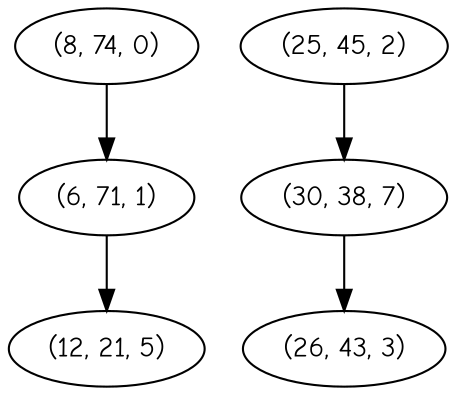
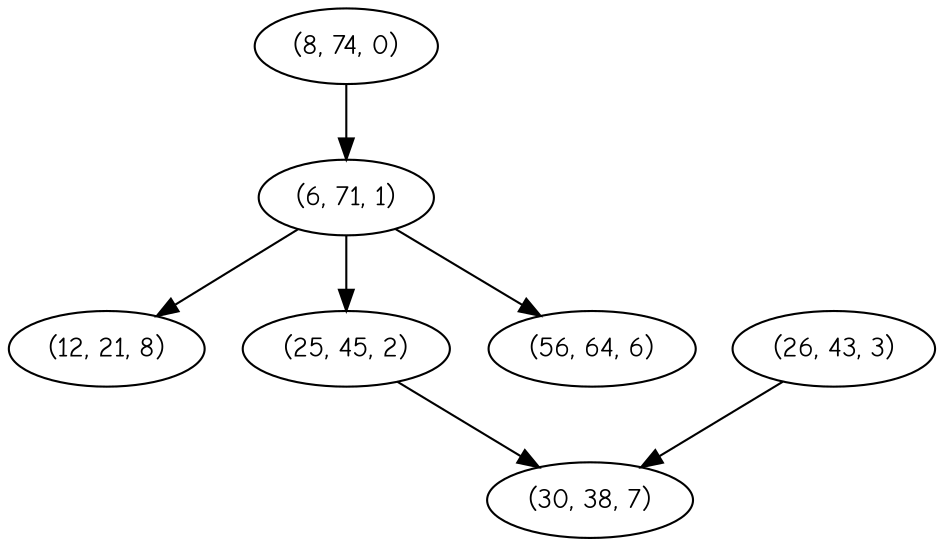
edge "(30, 38, 7)" -> "(26, 43, 3)": reversed
edge "(6, 71, 1)" -> "(25, 45, 2)": added
node "(12, 21, 5)": label "(12, 21, 5)" -> "(12, 21, 8)"
node "(56, 64, 6)": added
